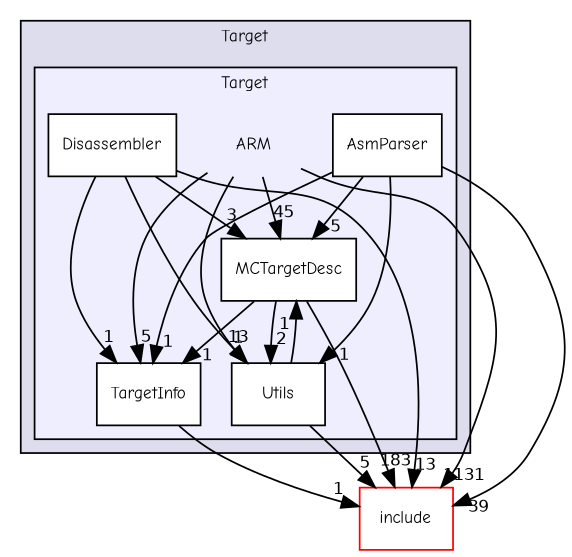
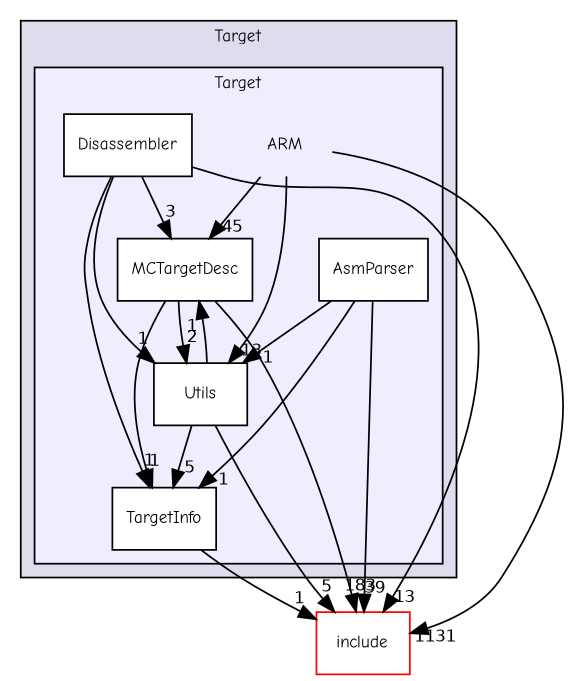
edge "AsmParser" -> "MCTargetDesc": removed
edge "ARM" -> "TargetInfo": now "Utils" -> "TargetInfo"
